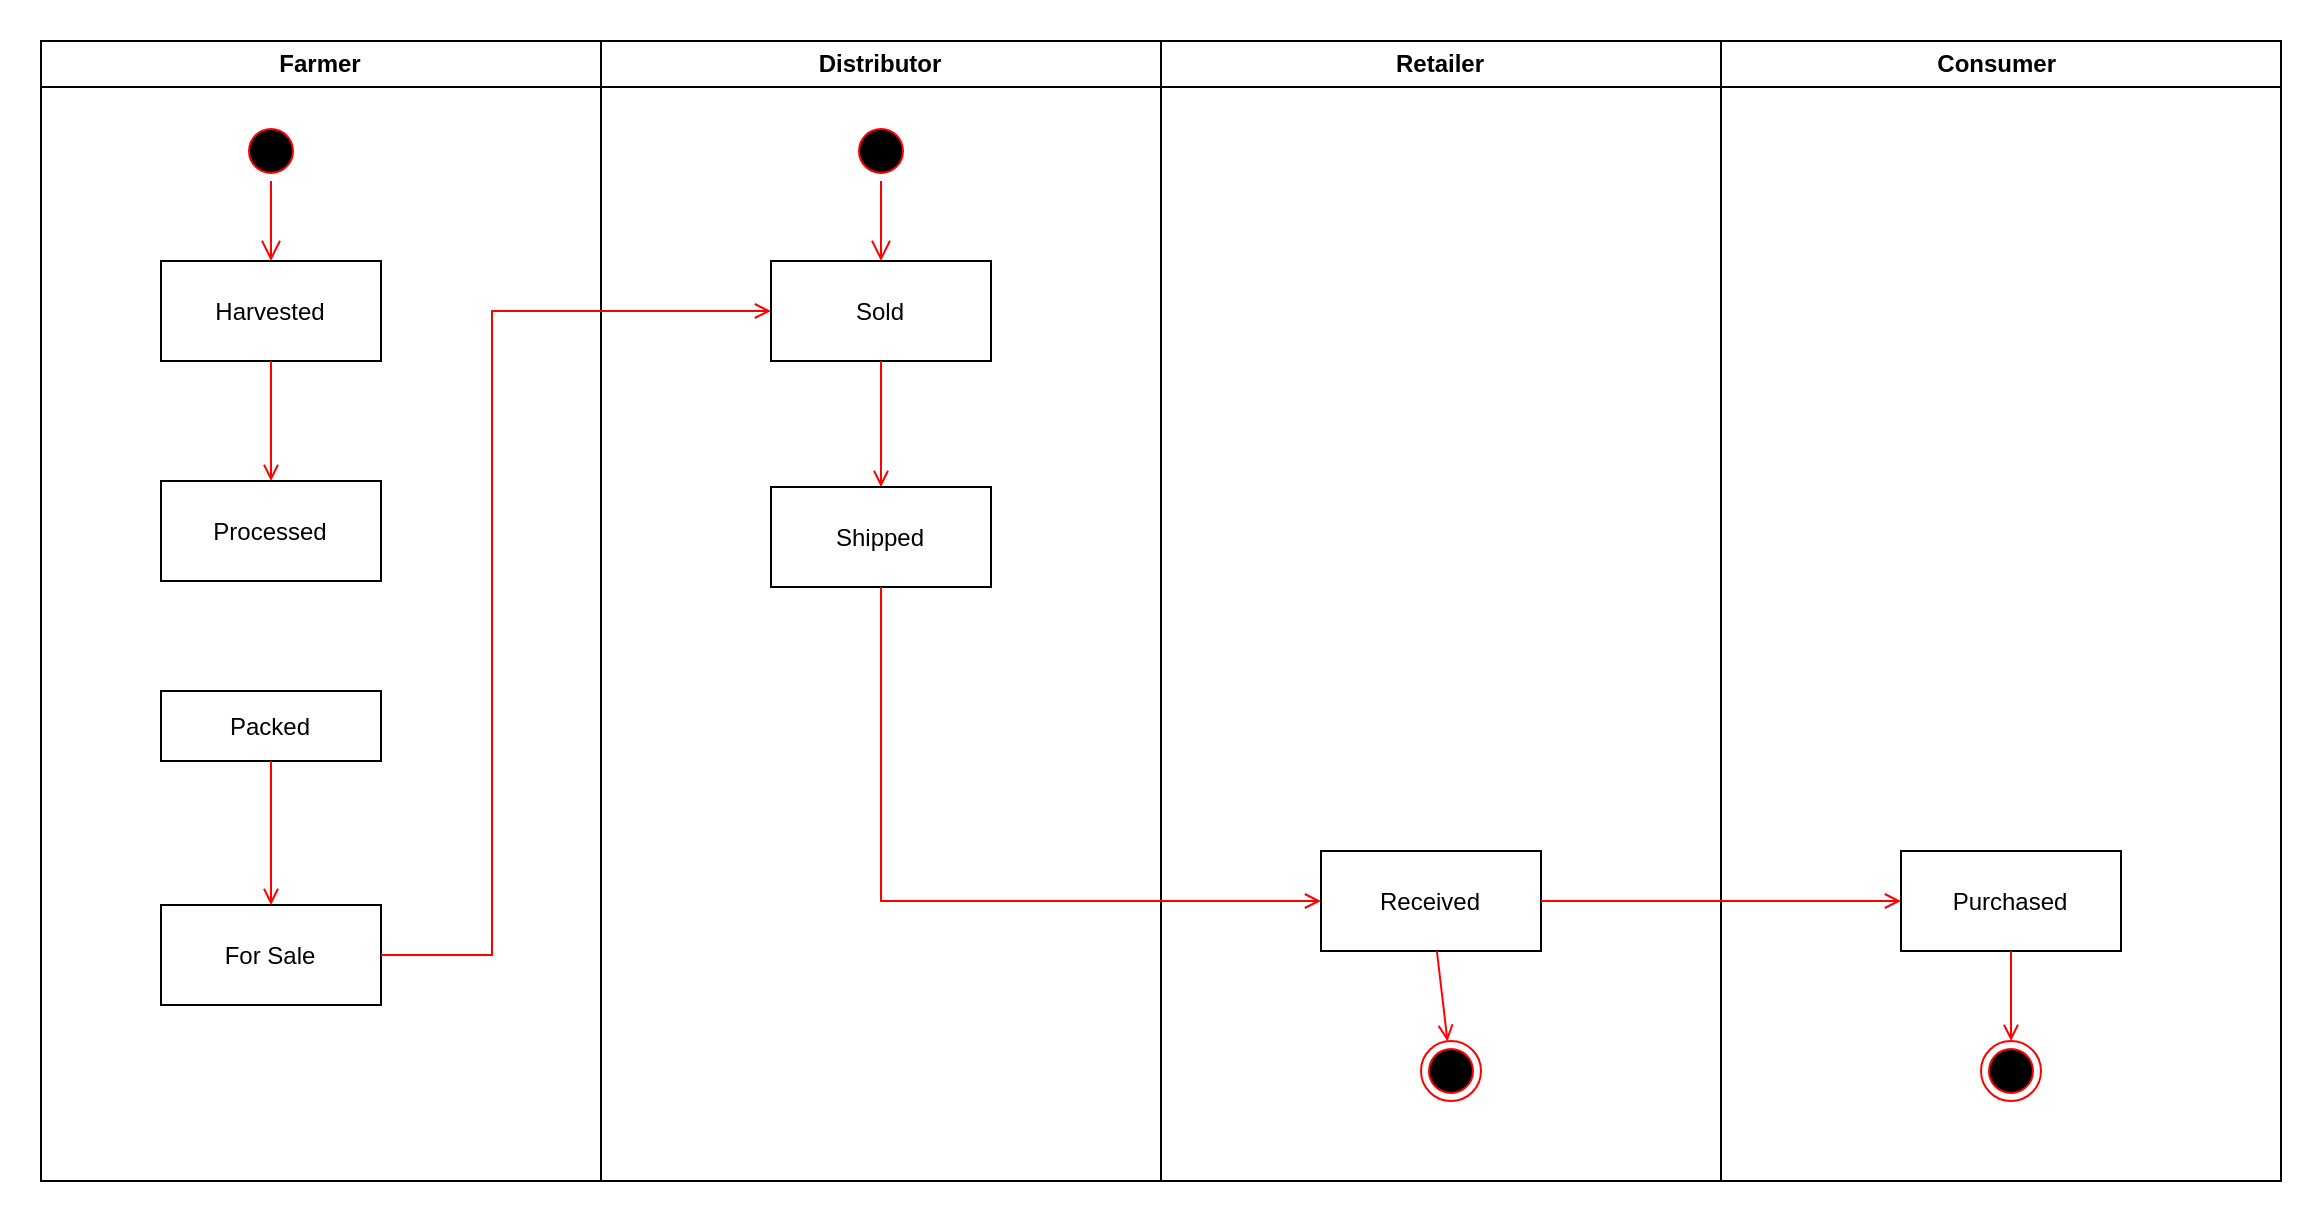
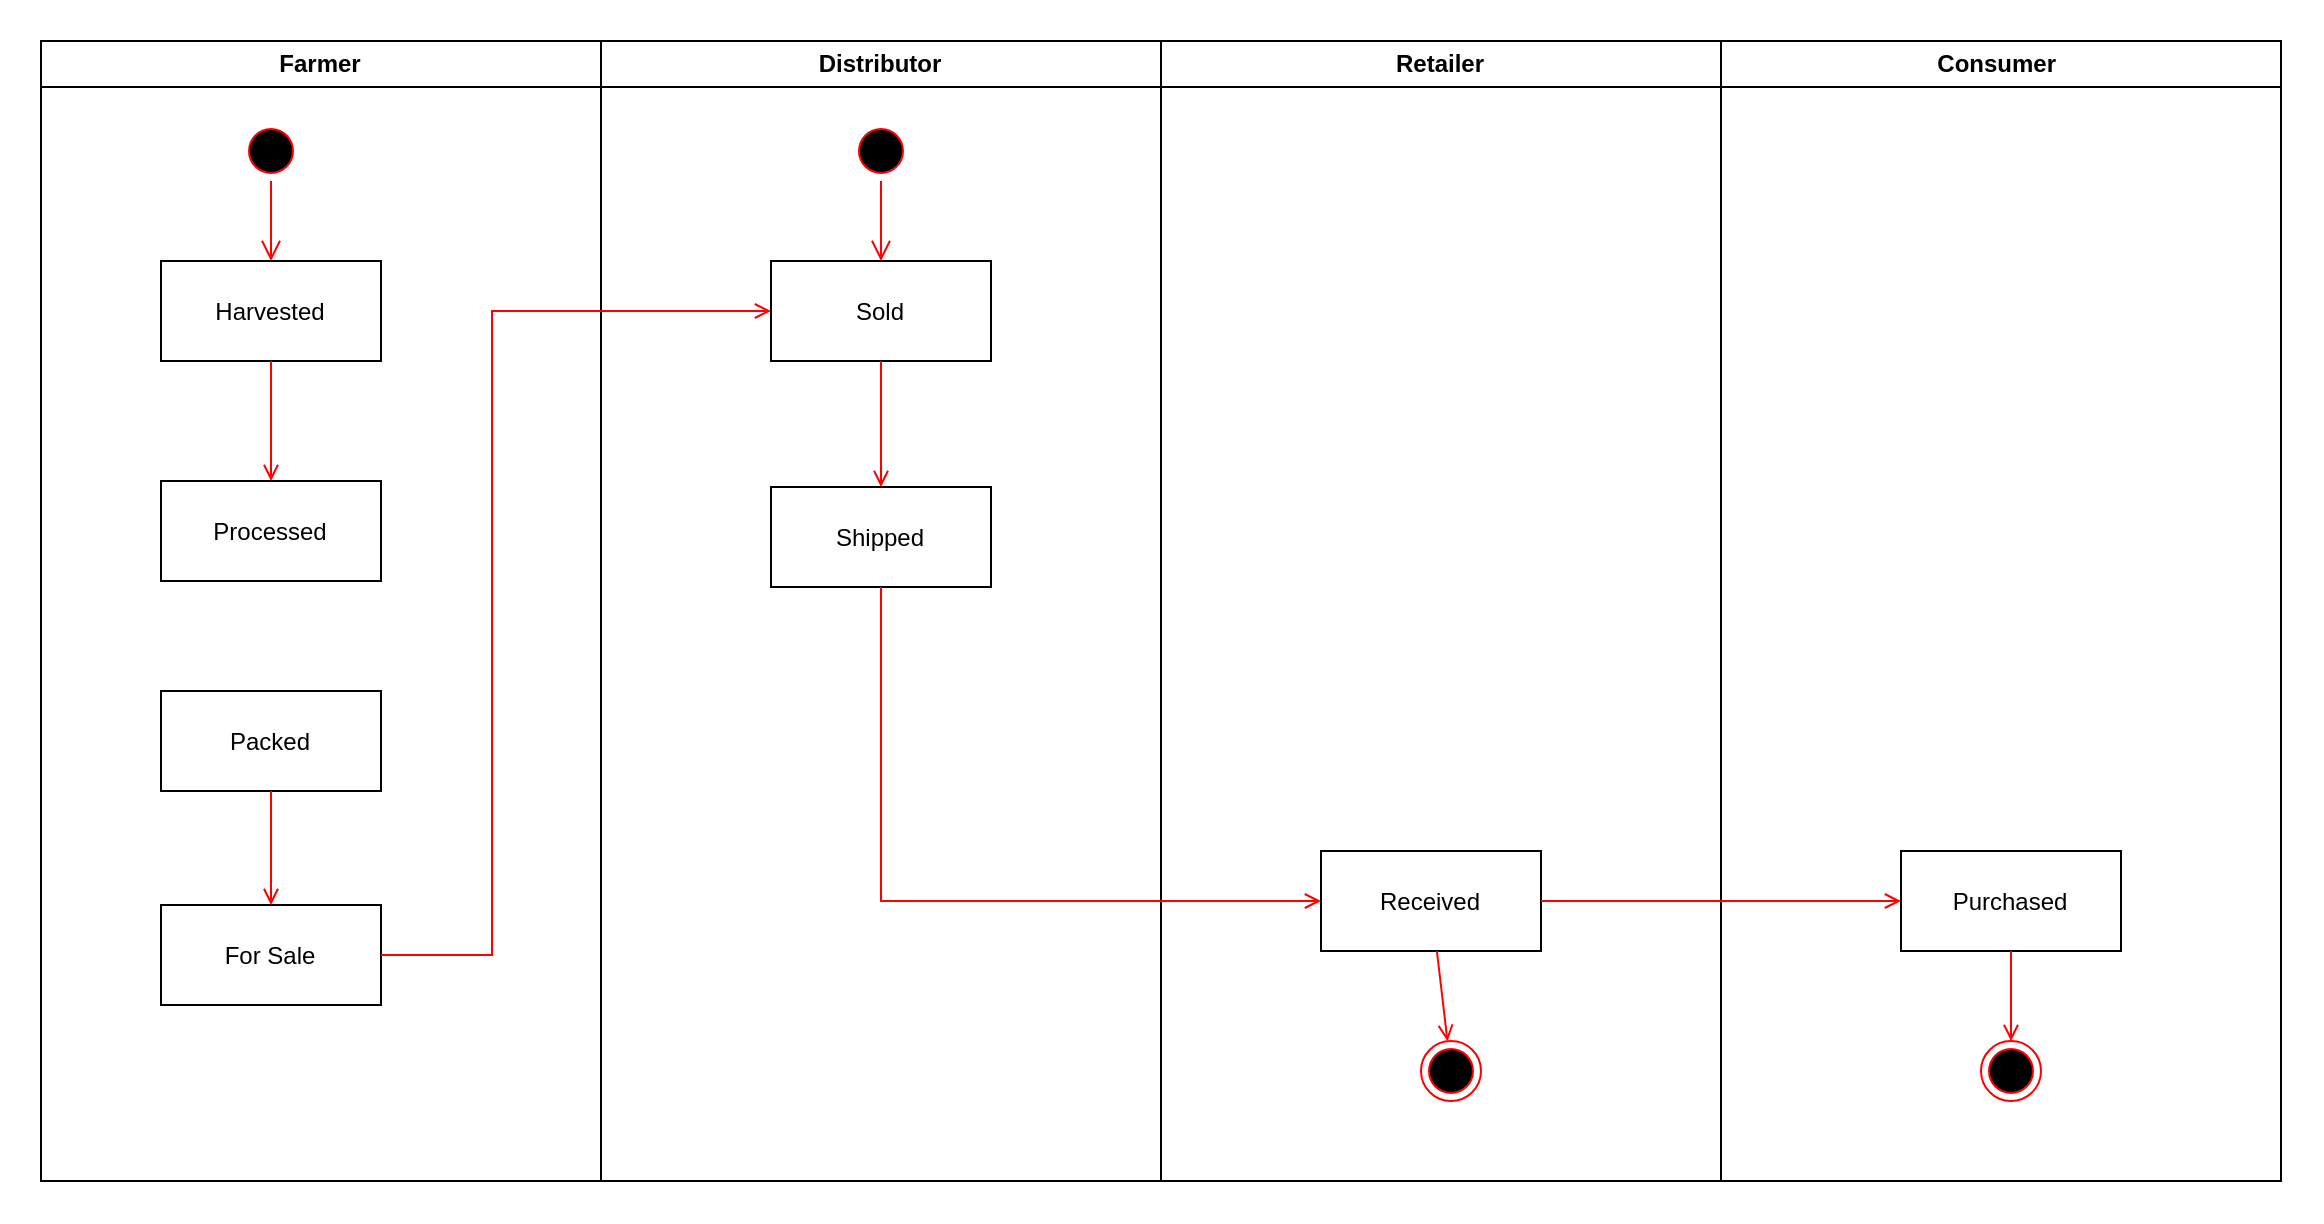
node "Packed": size 220x70 -> 220x100
